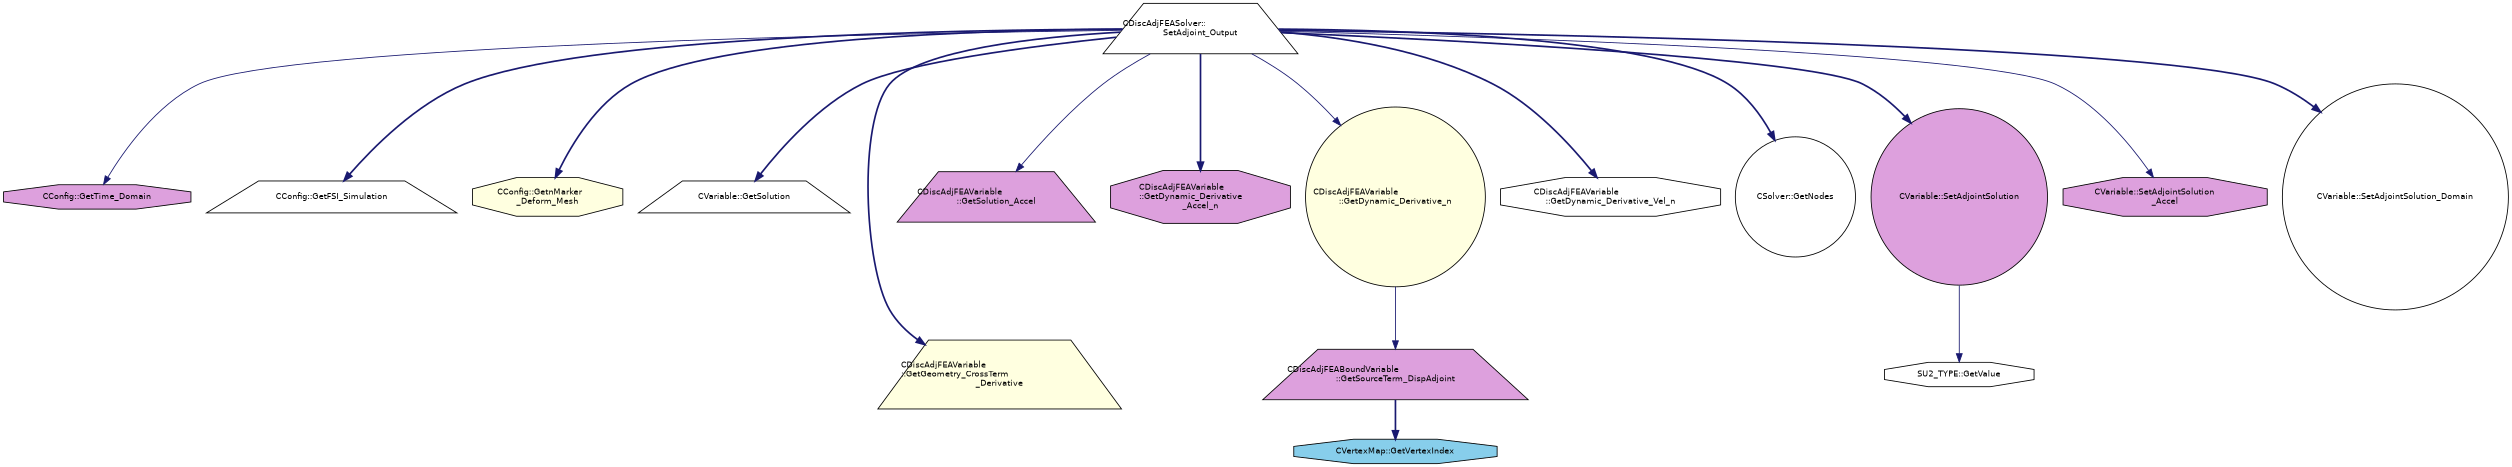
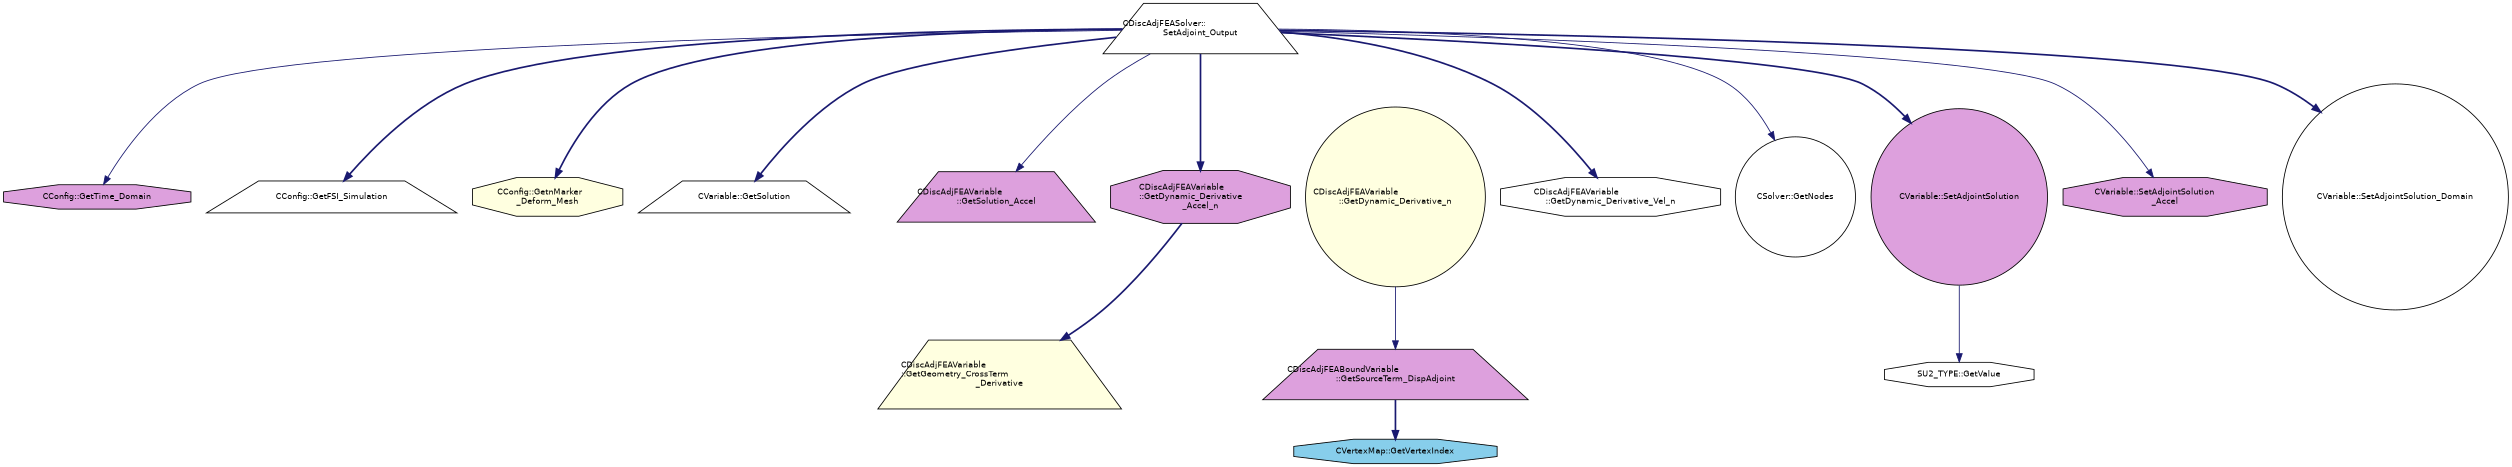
edge "CDiscAdjFEASolver:: SetAdjoint_Output" -> "CSolver::GetNodes": style bold -> solid
edge "CDiscAdjFEASolver:: SetAdjoint_Output" -> "CDiscAdjFEAVariable ::GetDynamic_Derivative_n": removed
edge "CDiscAdjFEASolver:: SetAdjoint_Output" -> "CDiscAdjFEAVariable ::GetGeometry_CrossTerm _Derivative": now "CDiscAdjFEAVariable ::GetDynamic_Derivative _Accel_n" -> "CDiscAdjFEAVariable ::GetGeometry_CrossTerm _Derivative"
